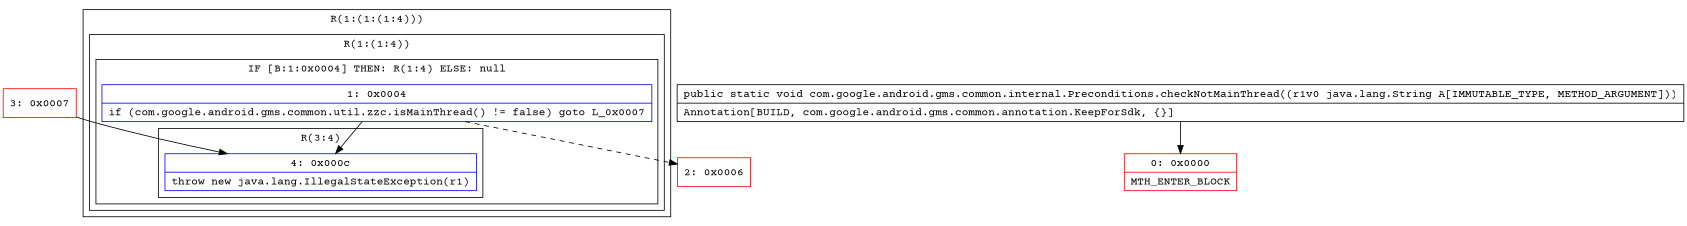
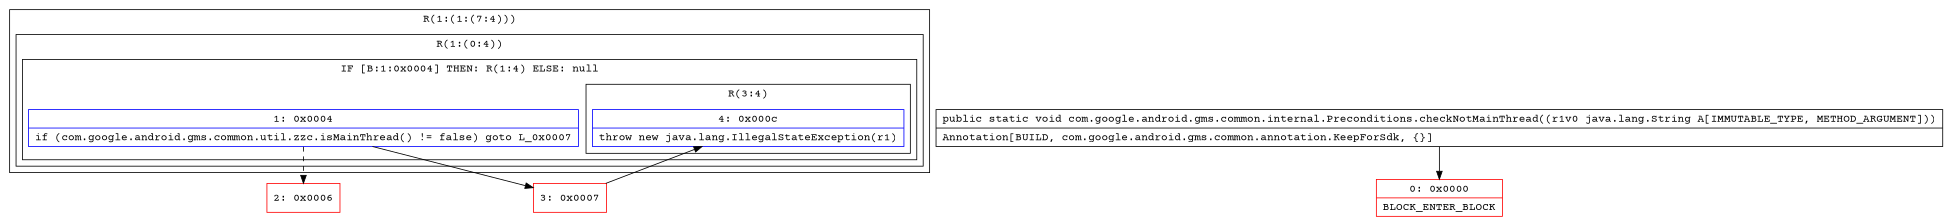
cluster "R(1:(1:(1:4)))": label "R(1:(1:(1:4)))" -> "R(1:(1:(7:4)))"
cluster "R(1:(1:4))": label "R(1:(1:4))" -> "R(1:(0:4))"
edge "1: 0x0004" -> "4: 0x000c": now "1: 0x0004" -> "3: 0x0007"
node "0: 0x0000": text "MTH_ENTER_BLOCK" -> "BLOCK_ENTER_BLOCK"
